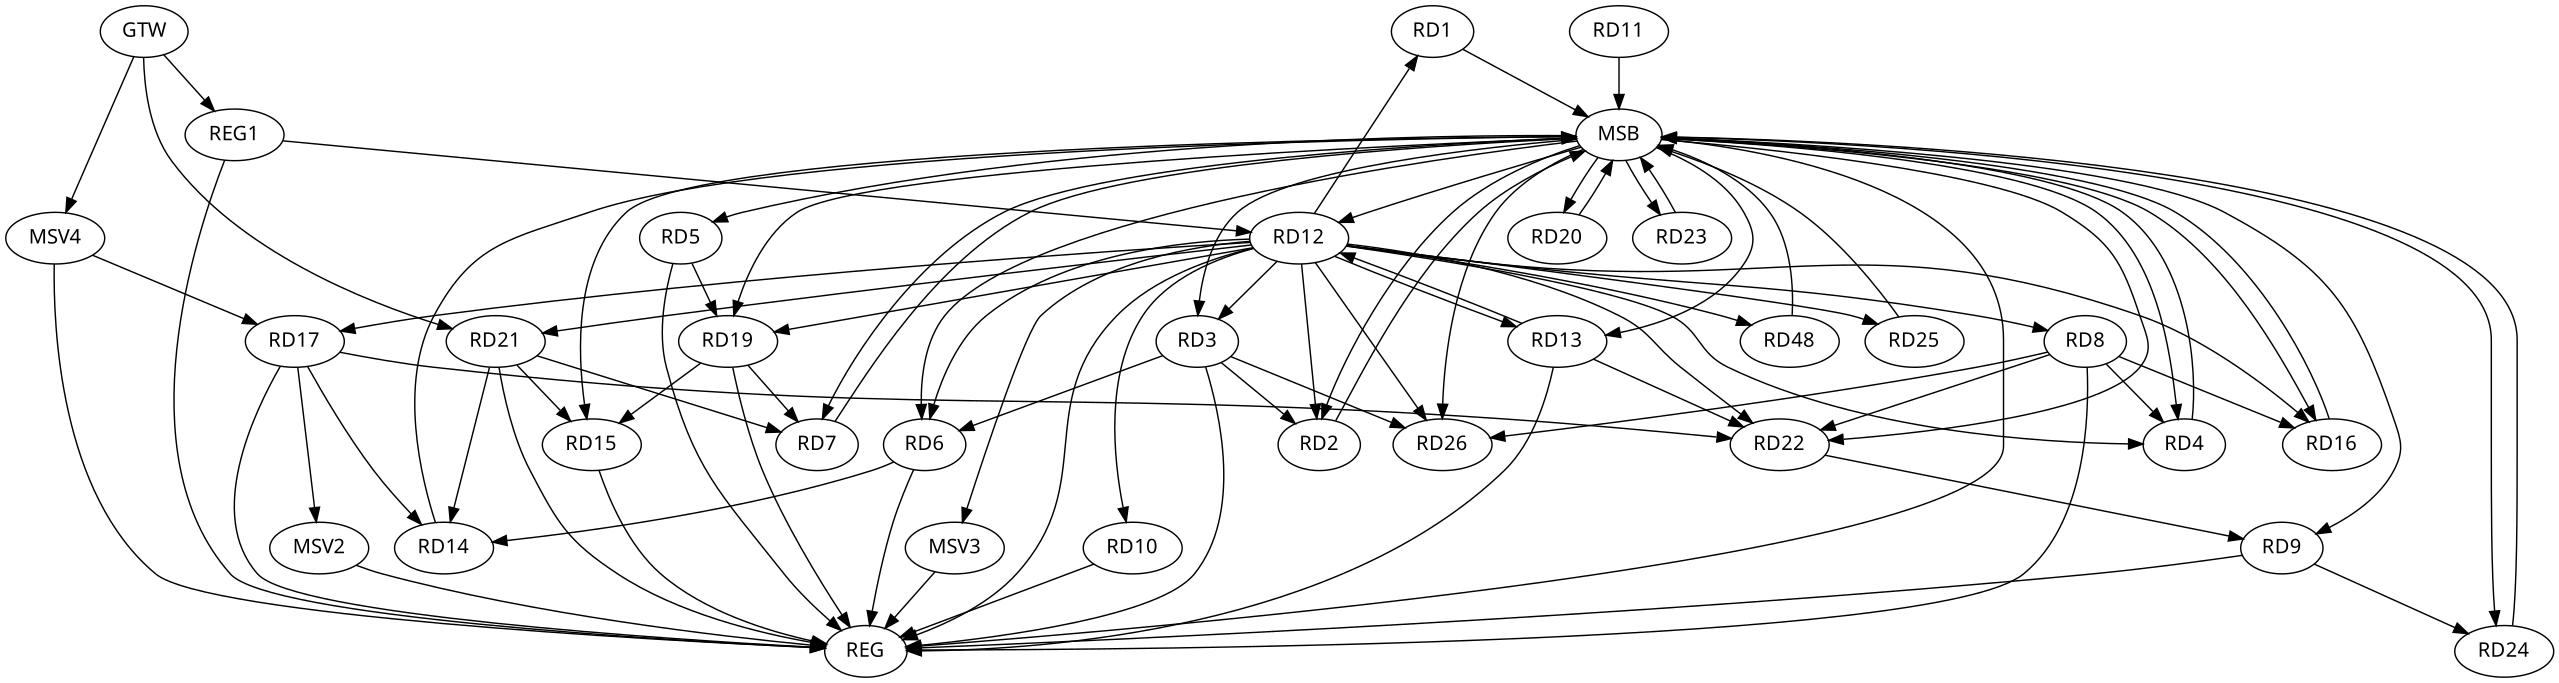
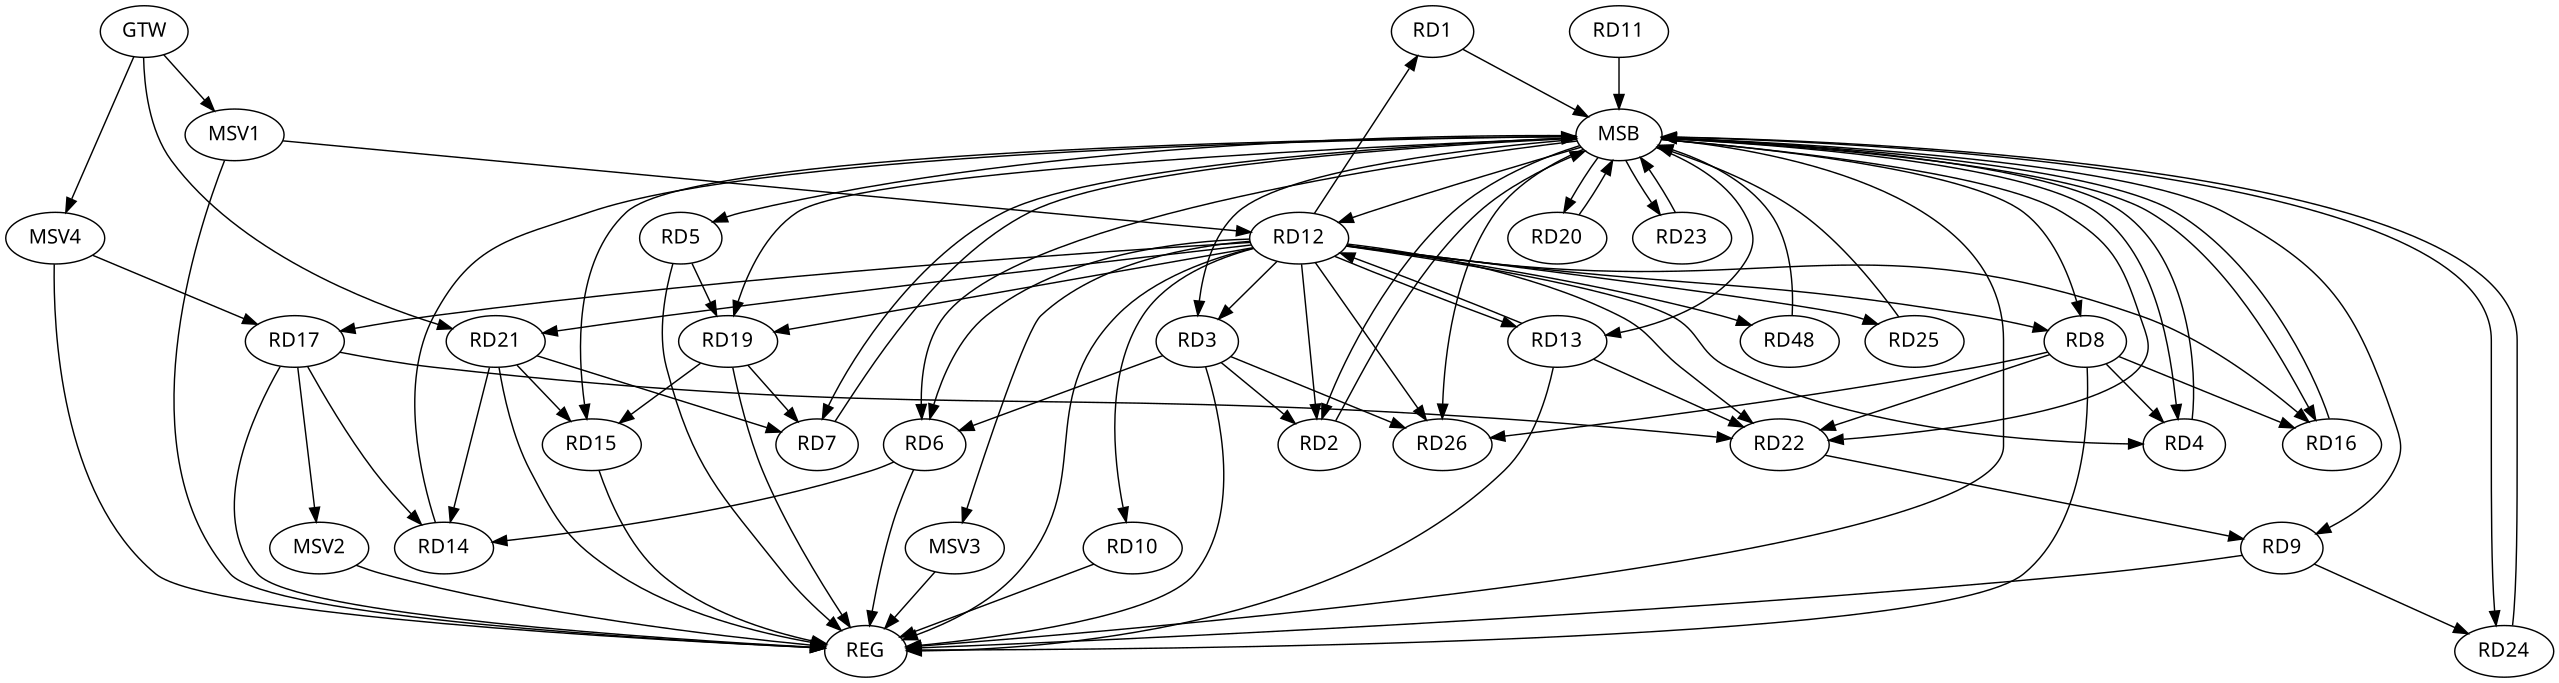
node "REG1": label "REG1" -> "MSV1"
edge "MSB" -> "RD8": added
